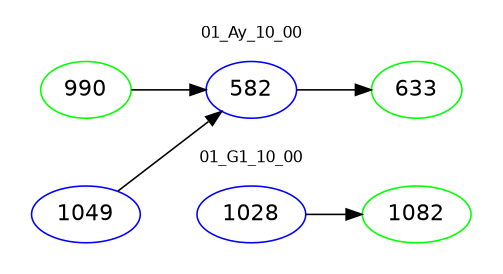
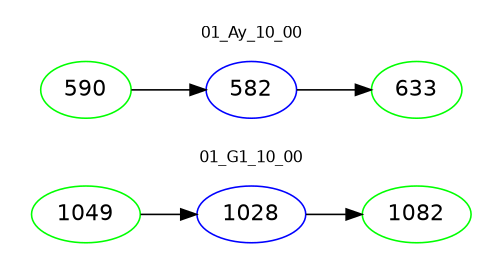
node "990": label "990" -> "590"
edge "1049" -> "582": now "1049" -> "1028"
node "1049": color blue -> green
